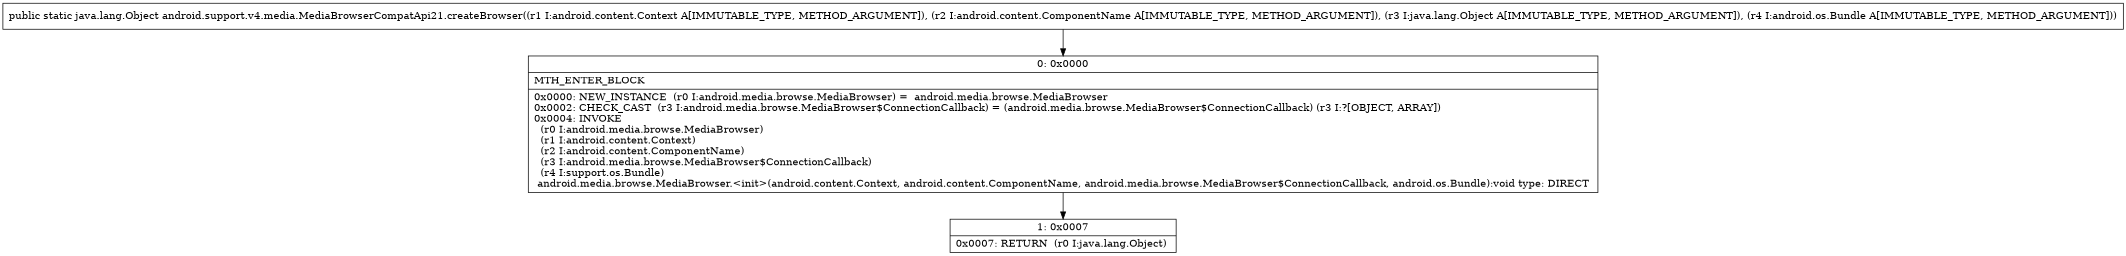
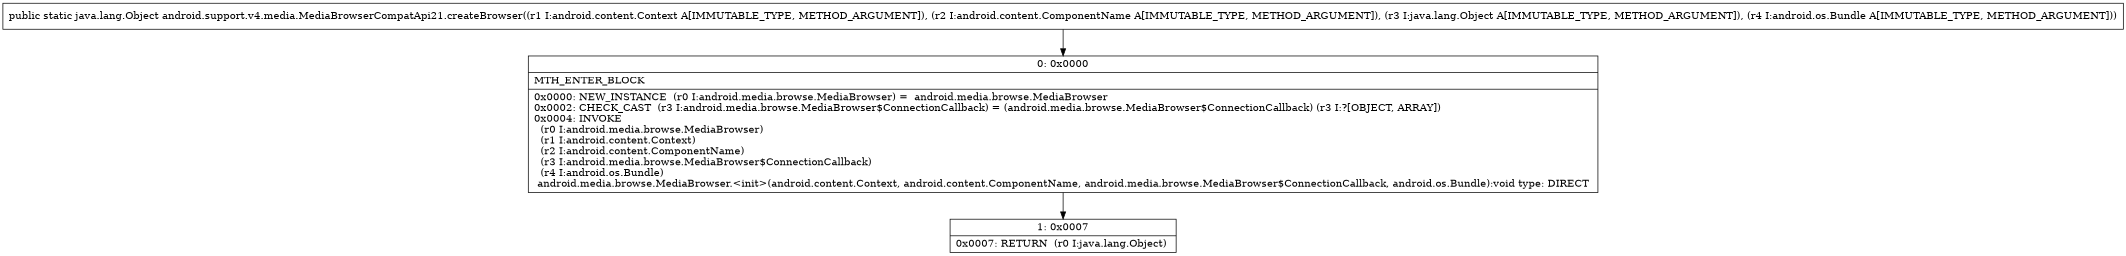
node "0: 0x0000": text "(r4 I:support.os.Bundle)" -> "(r4 I:android.os.Bundle)"
